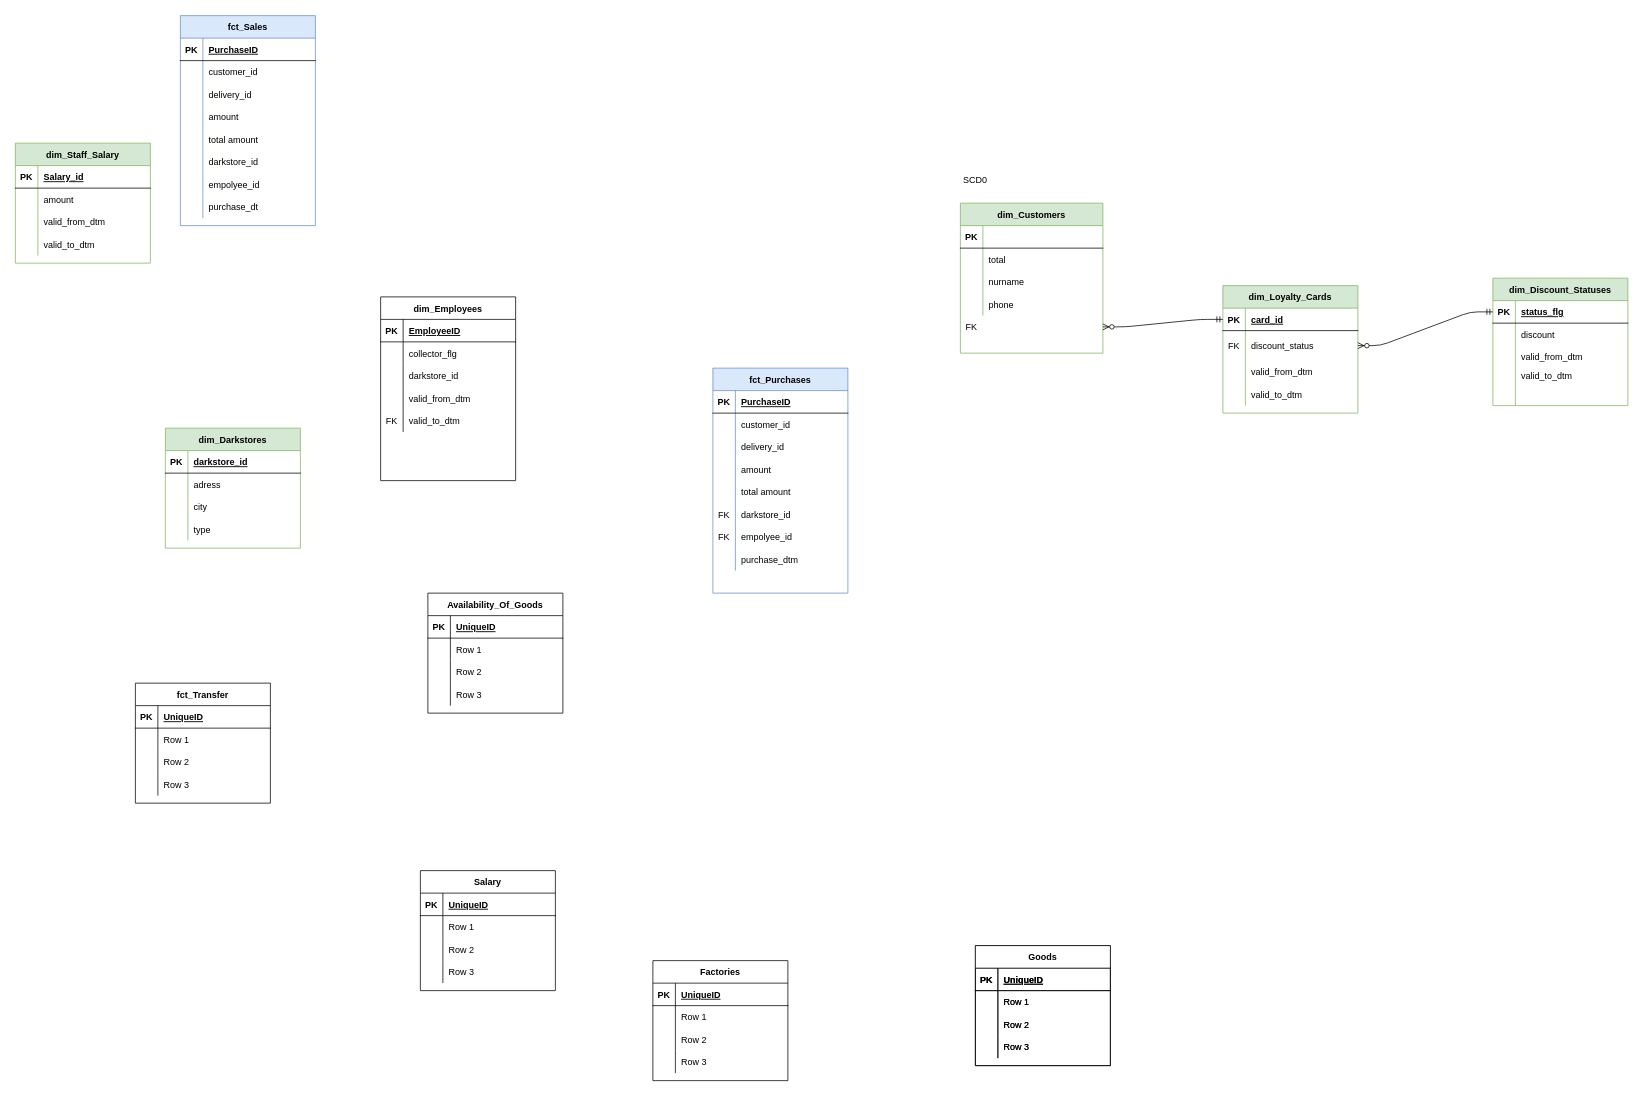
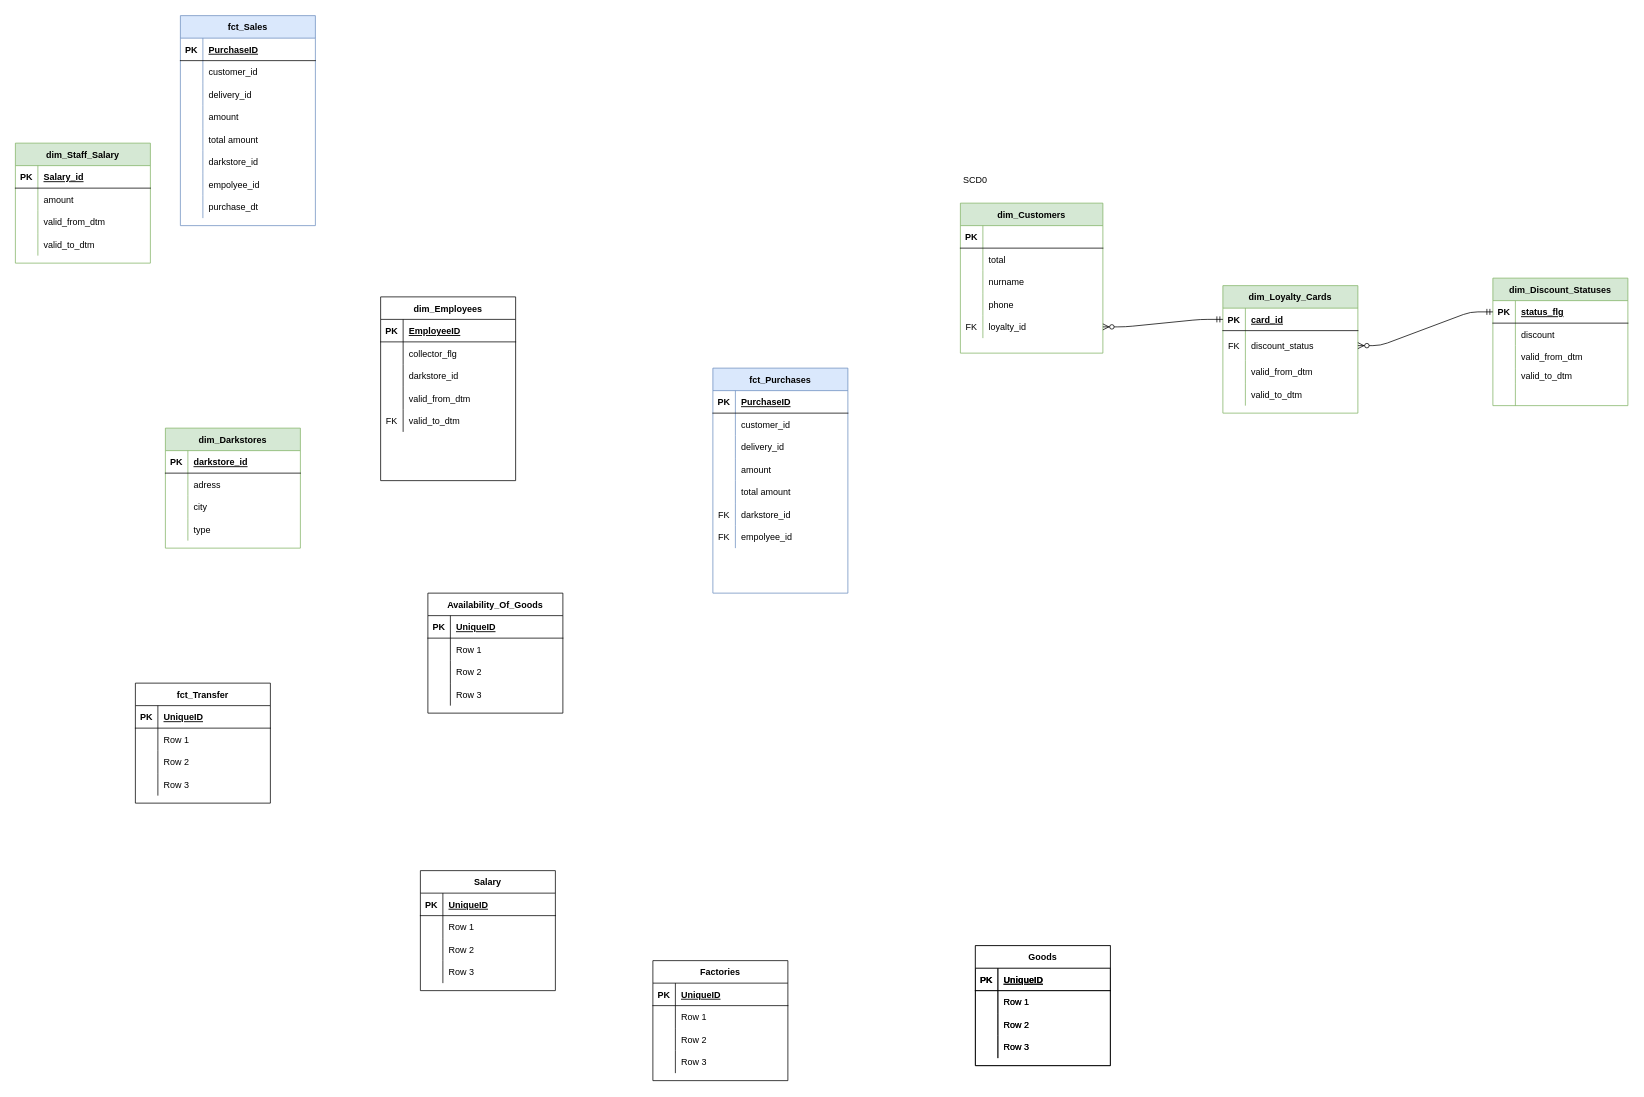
node "loyalty_id": added
node "purchase_dtm": removed
